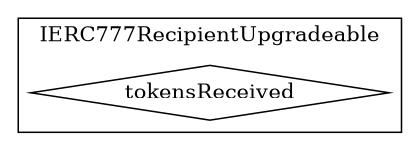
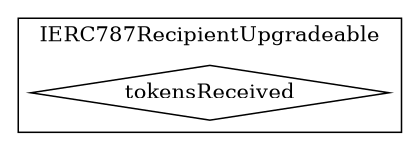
cluster "IERC777RecipientUpgradeable": label "IERC777RecipientUpgradeable" -> "IERC787RecipientUpgradeable"
